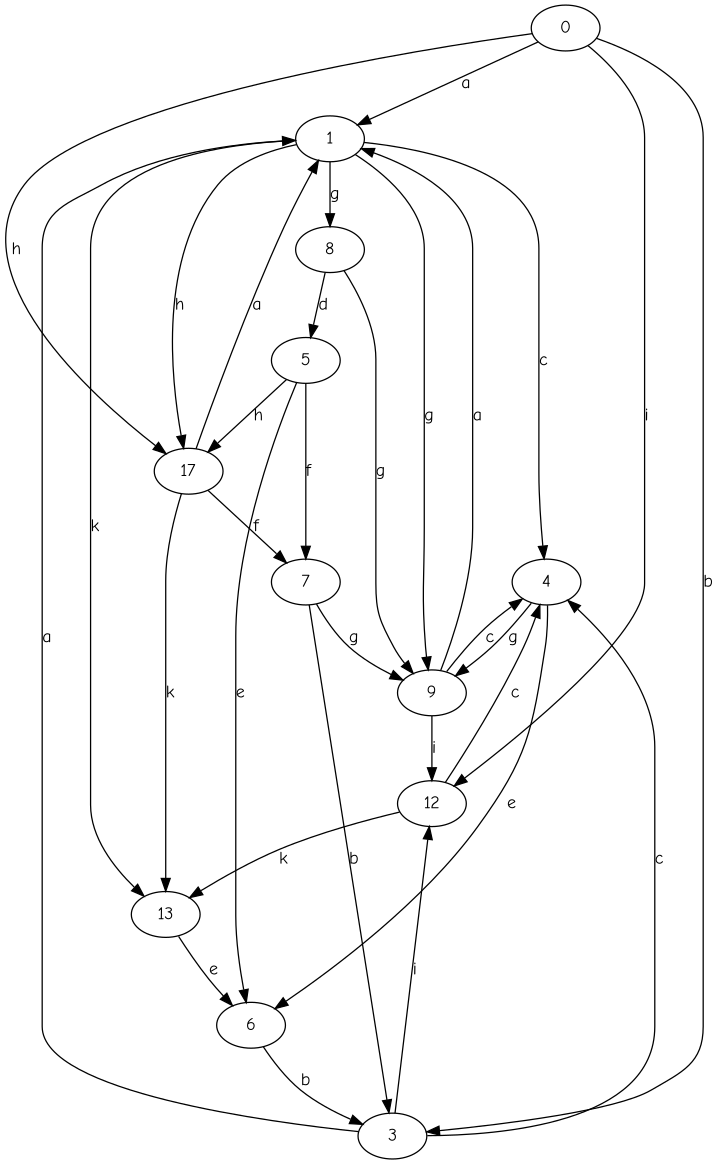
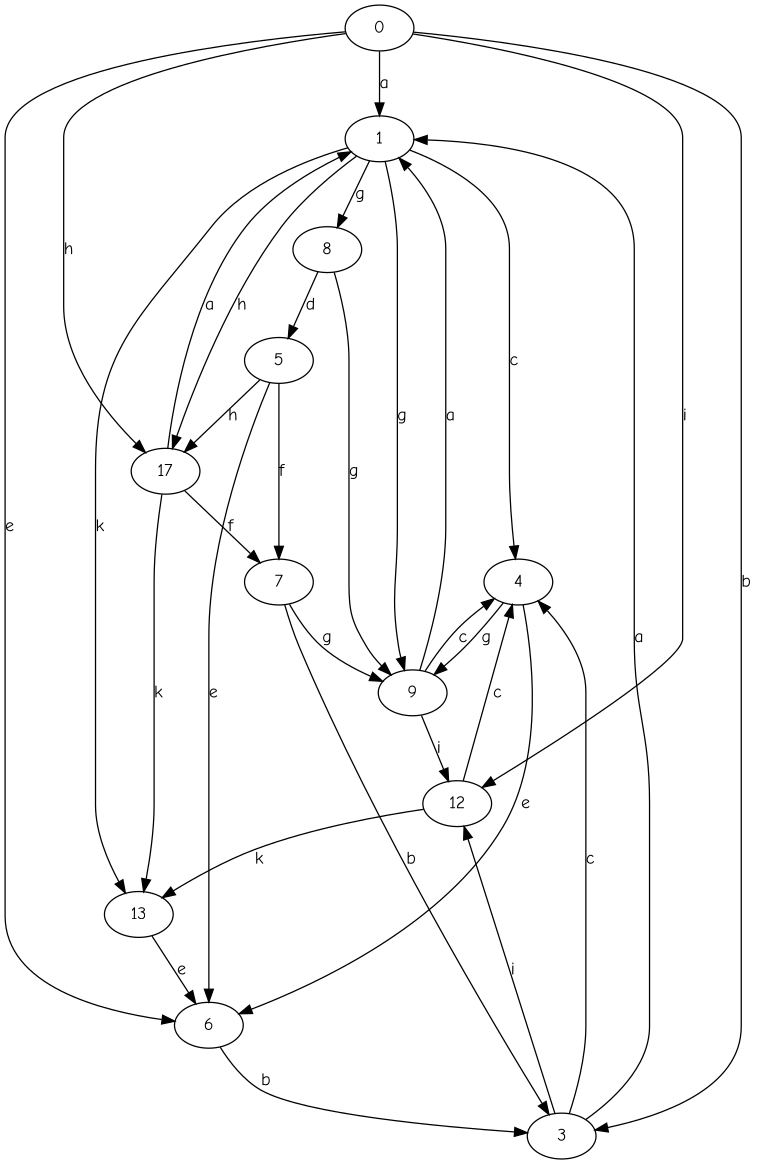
edge "0" -> "6": added, label "e"
